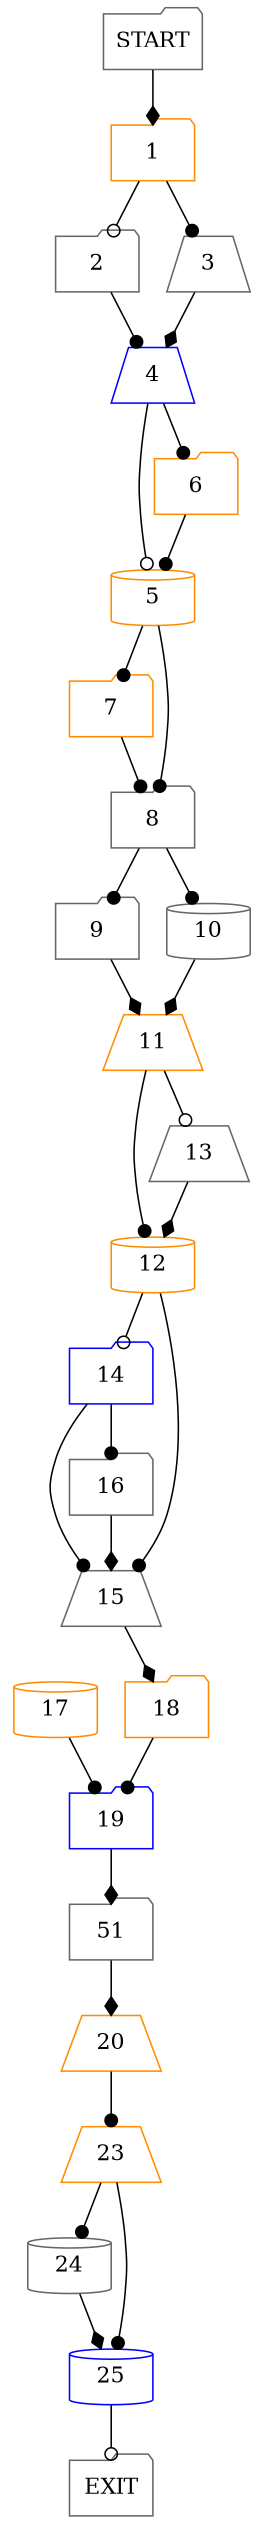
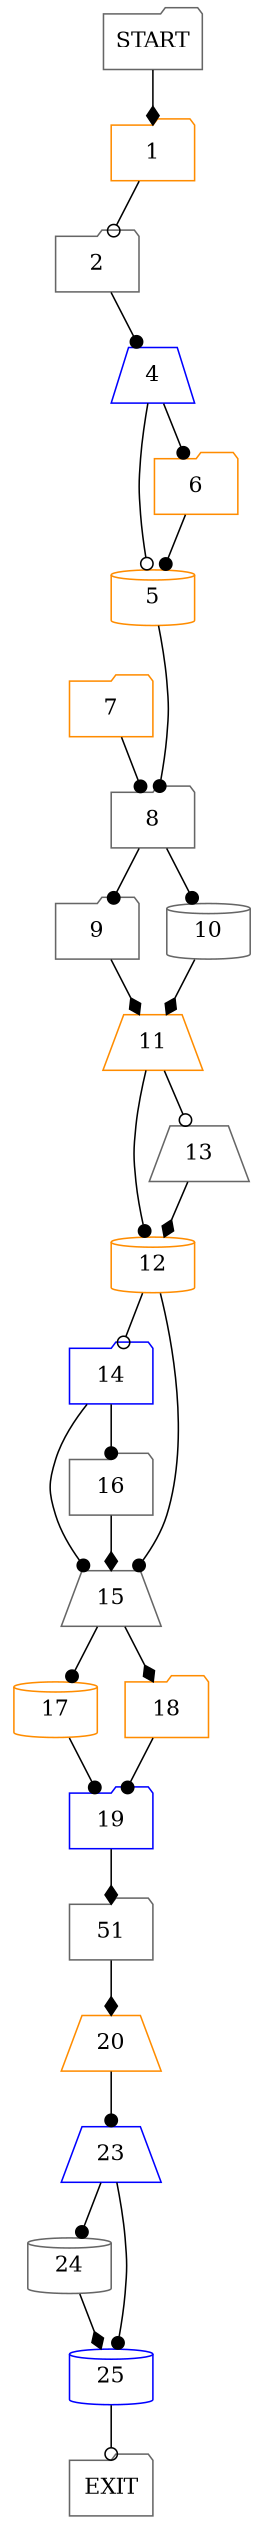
node "3": removed
edge "5" -> "7": removed
edge "15" -> "17": added
node "23": color darkorange -> blue
